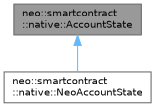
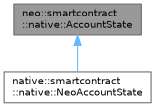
node "neo::smartcontract ::native::NeoAccountState": label "neo::smartcontract ::native::NeoAccountState" -> "native::smartcontract ::native::NeoAccountState"
